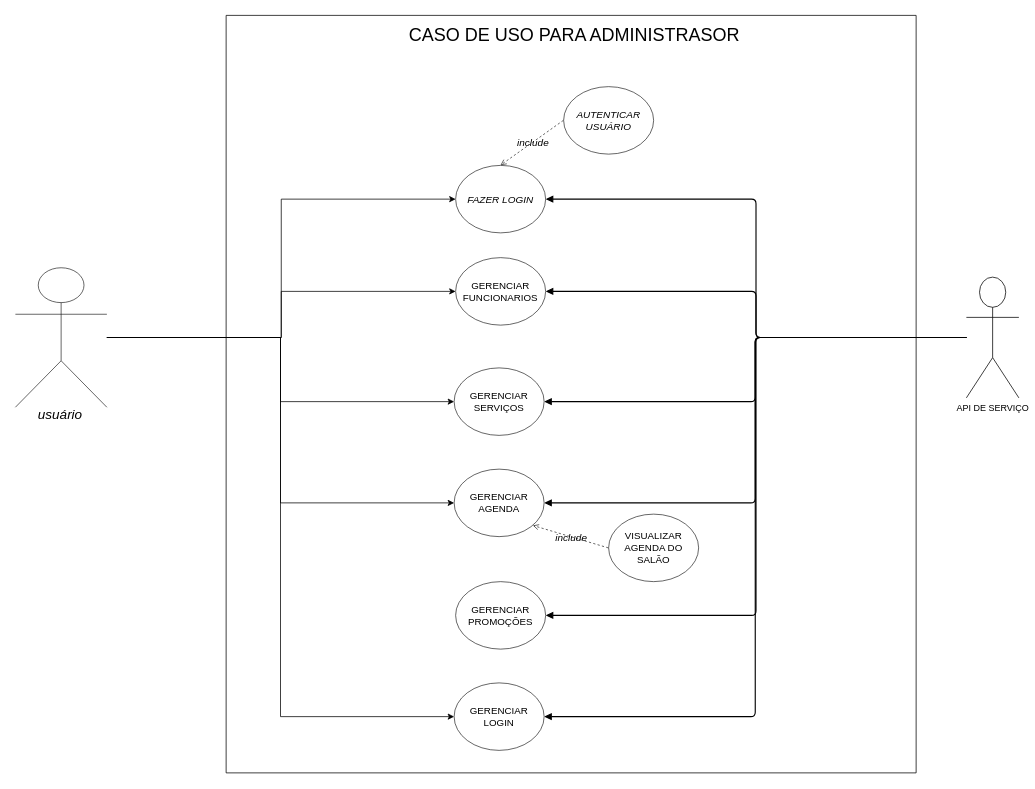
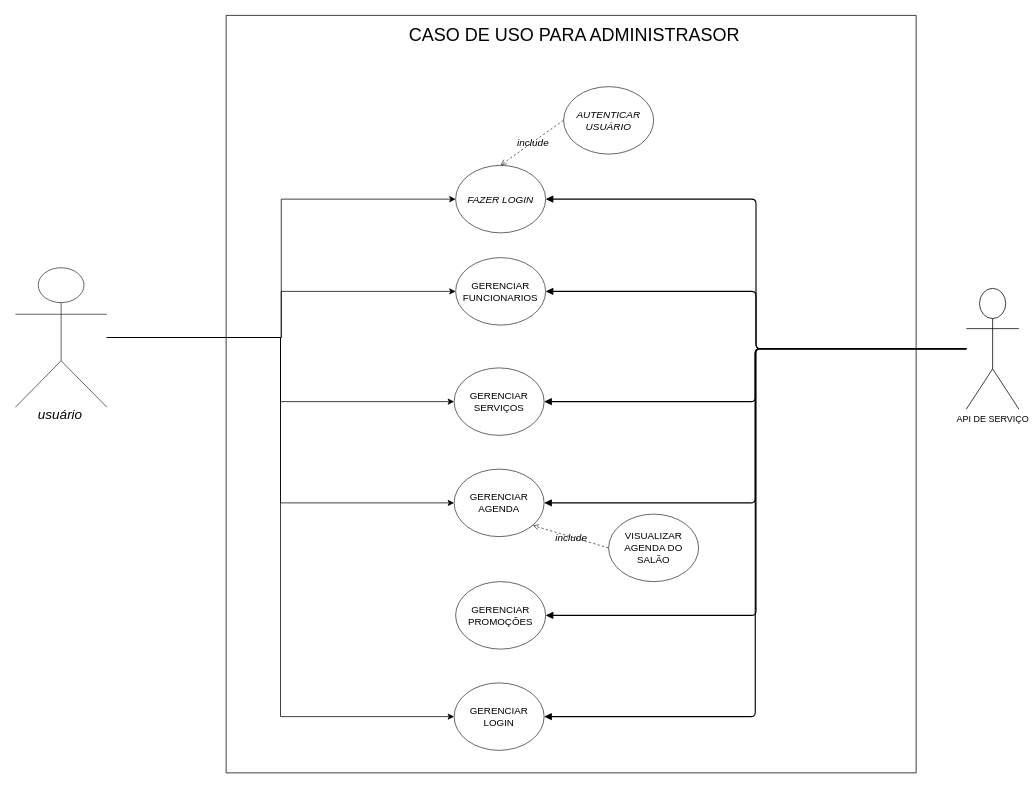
node "API DE SERVIÇO": moved (993, 338) -> (993, 349)
